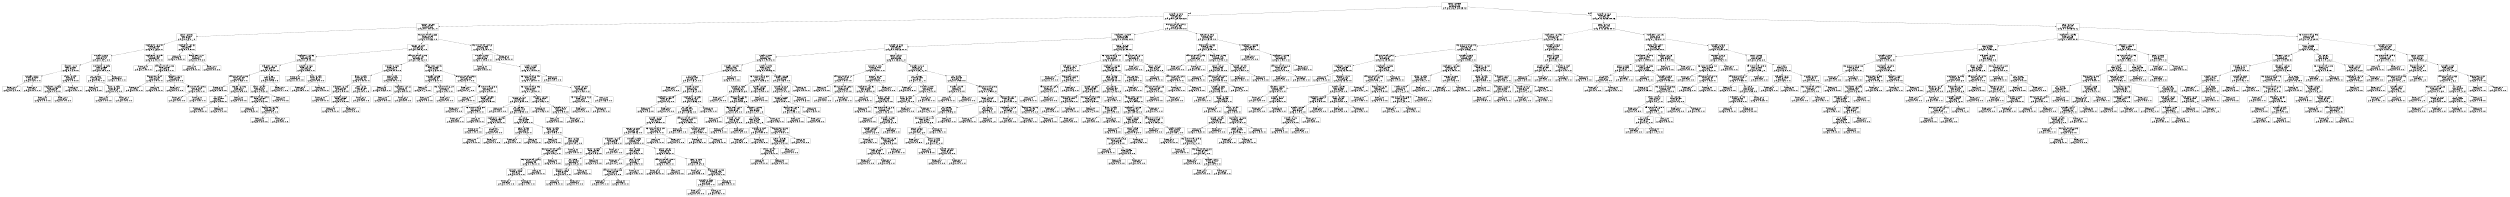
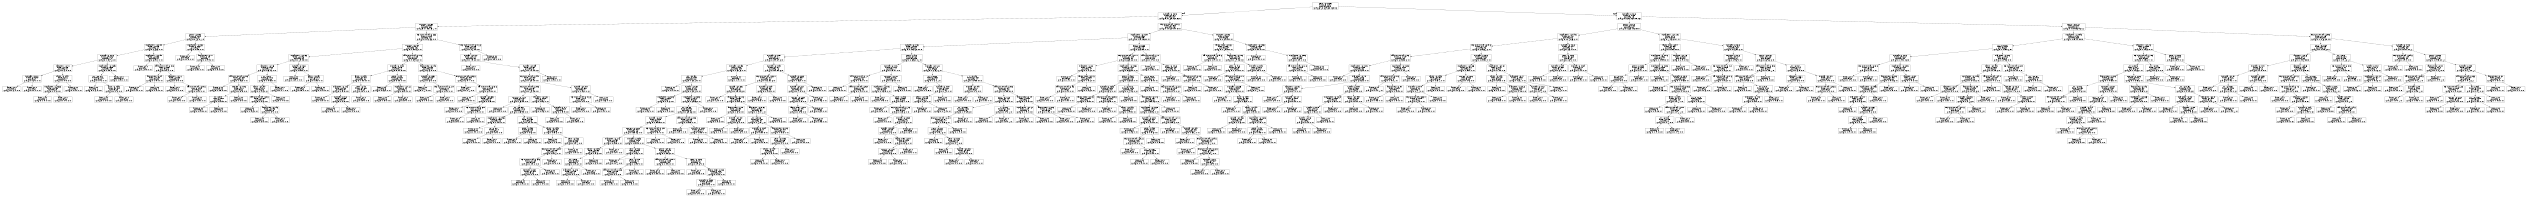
node "entropy = 0.0 samples = 5 value = [0, 0, 0, 0, 5, 0]": added
node "entropy = 0.0 samples = 12 value = [0, 0, 0, 12, 0, 0]": added
